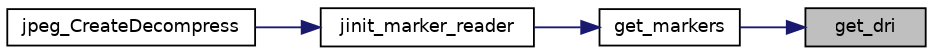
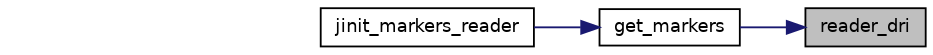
node "jpeg_CreateDecompress": removed
node "jinit_marker_reader": label "jinit_marker_reader" -> "jinit_markers_reader"
node "get_dri": label "get_dri" -> "reader_dri"
